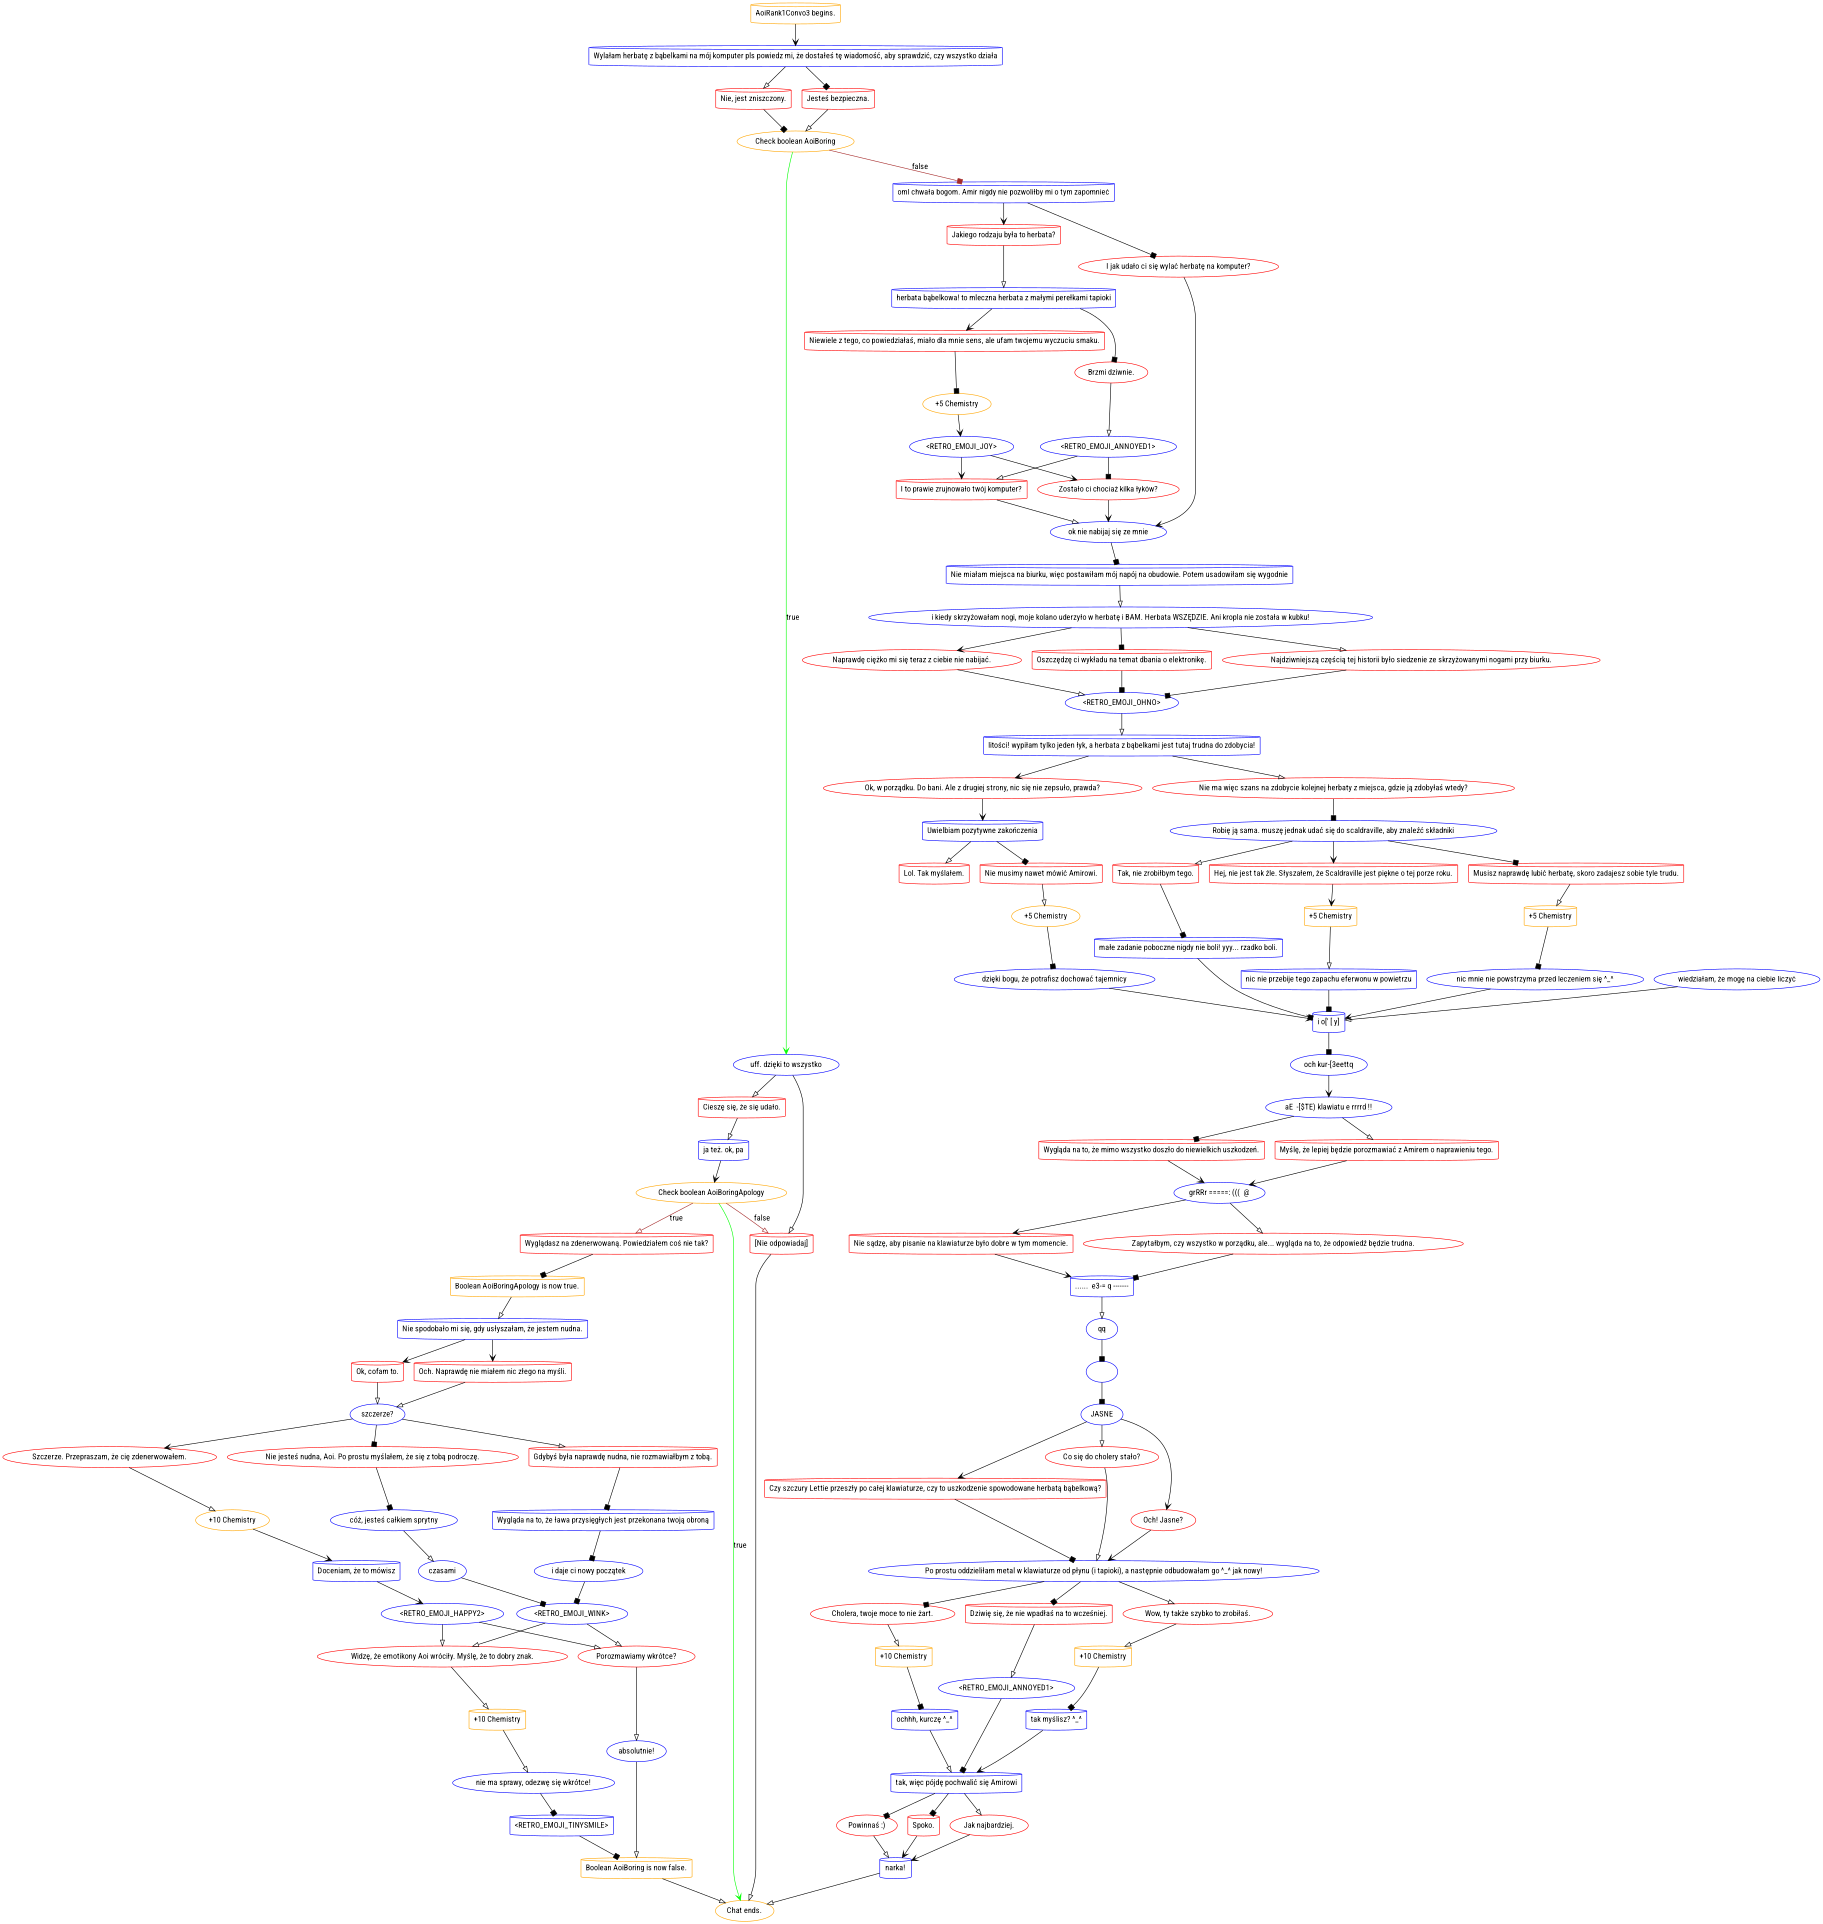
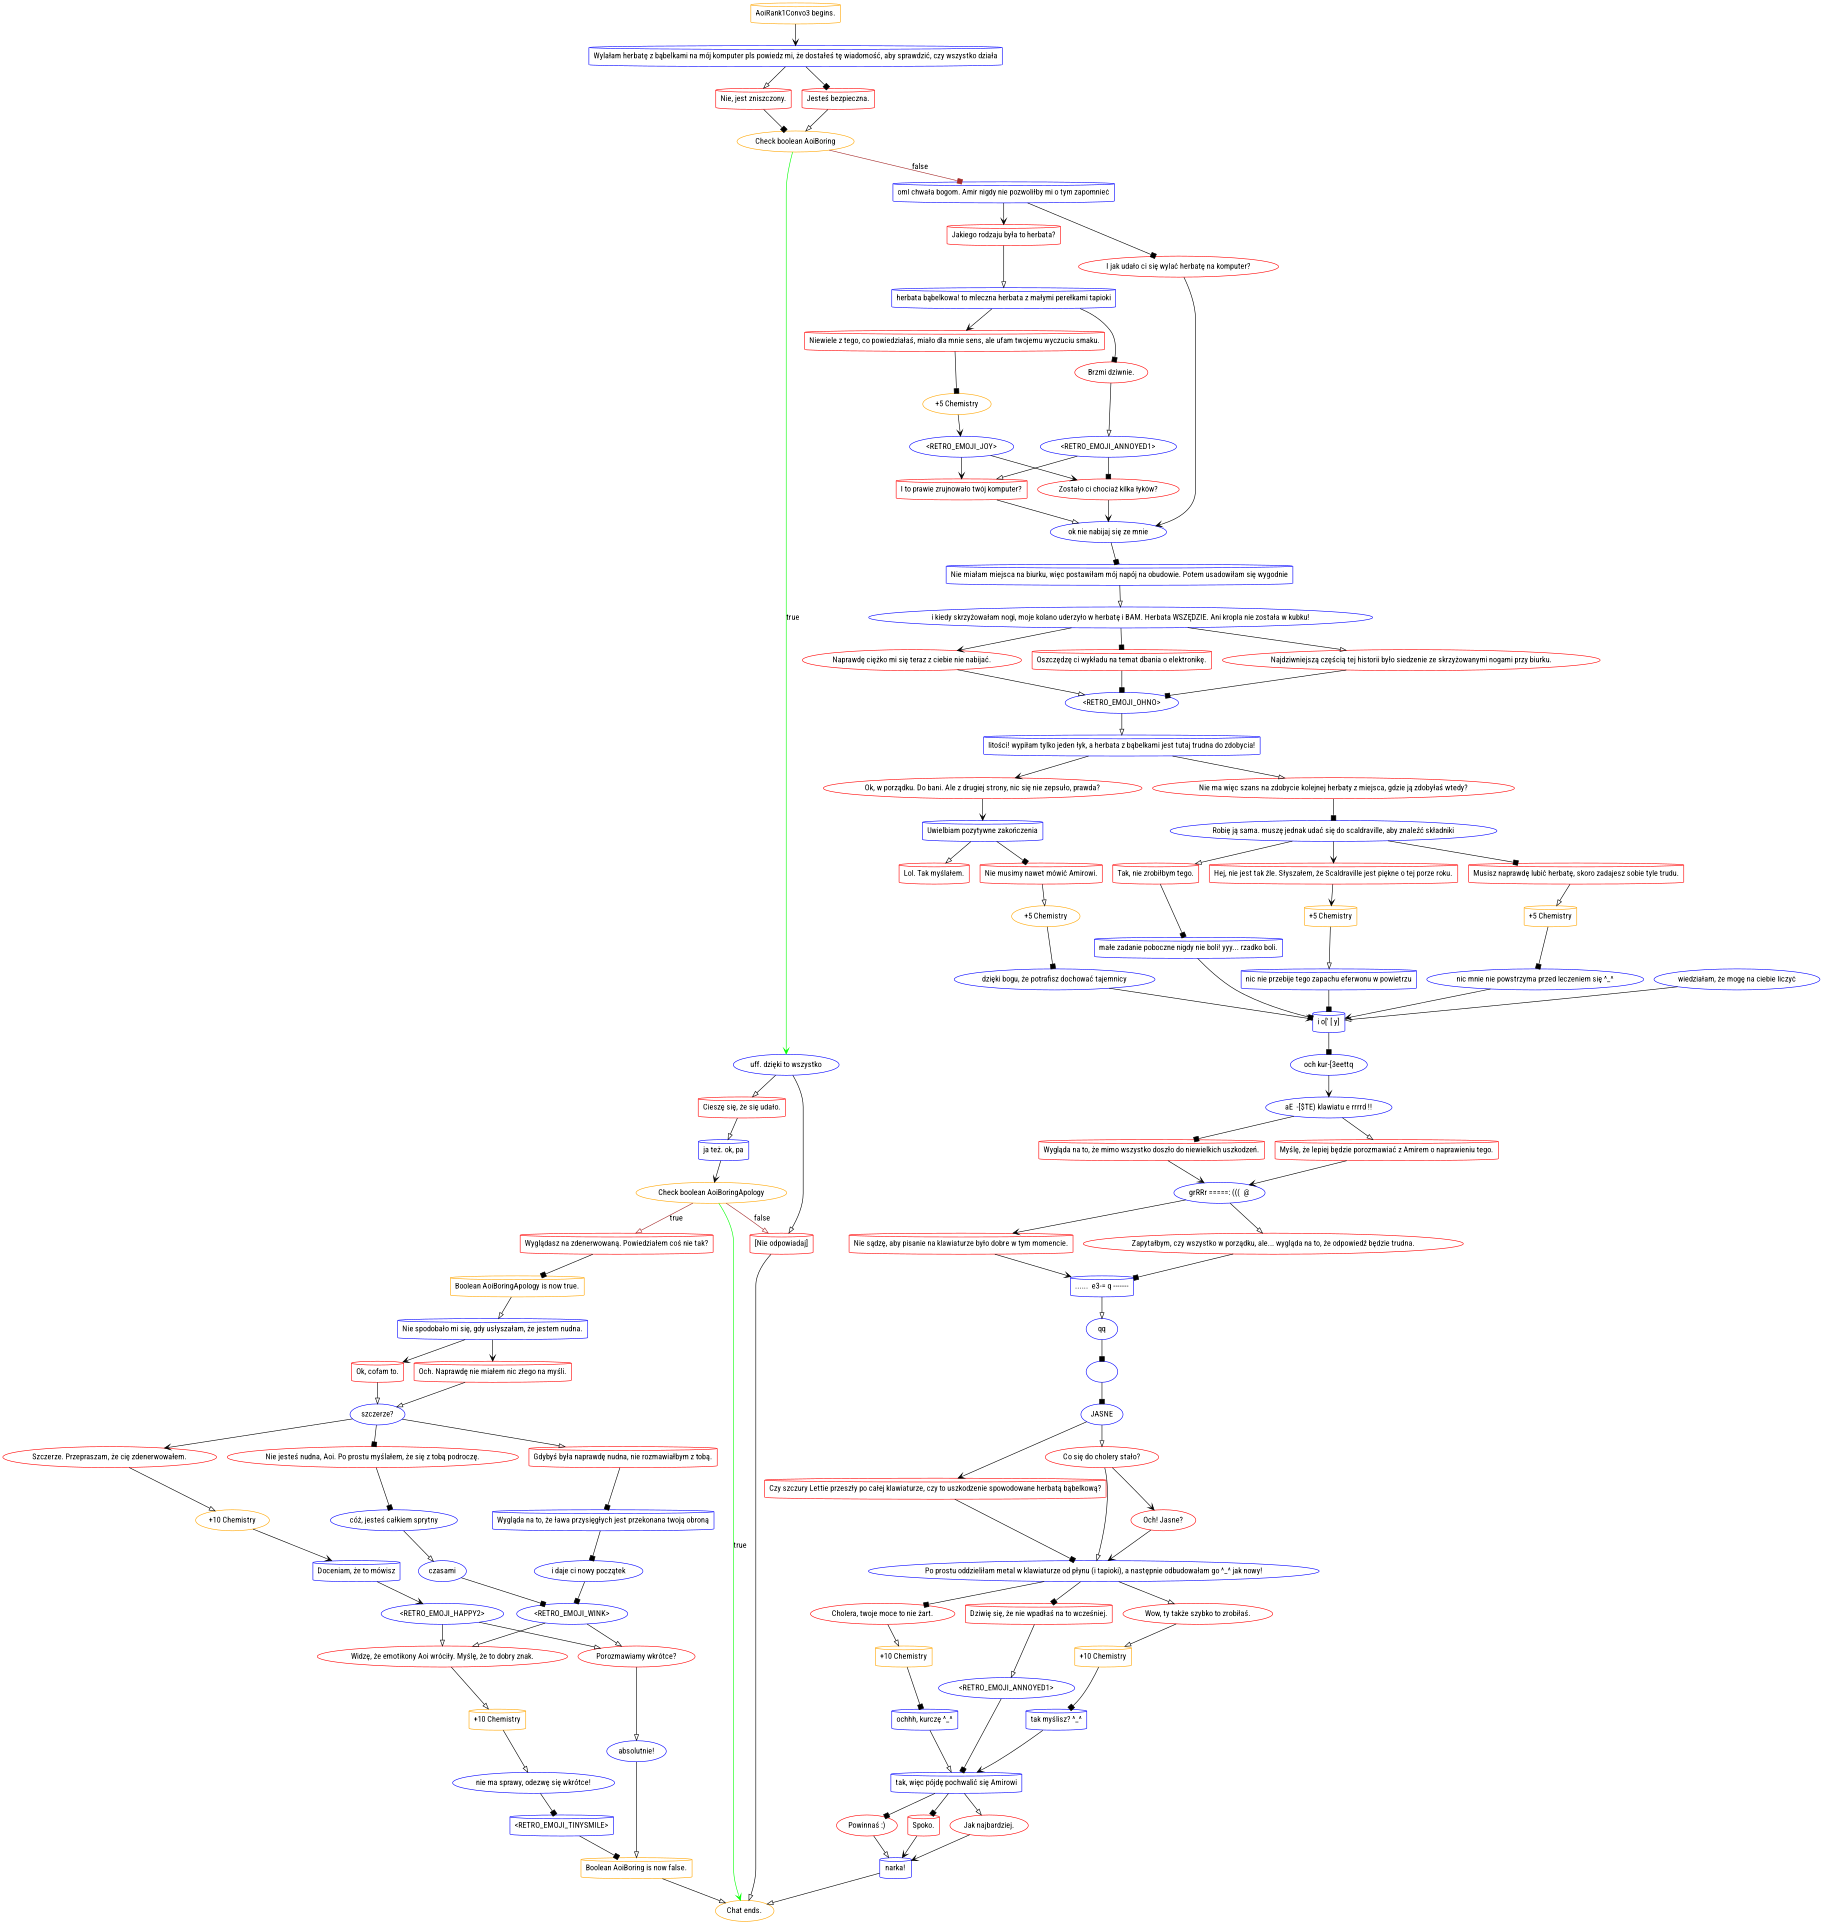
edge "JASNE" -> "Och! Jasne?": now "Co się do cholery stało?" -> "Och! Jasne?"
